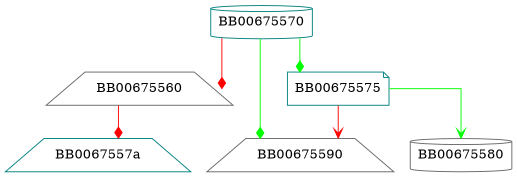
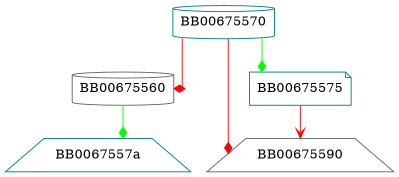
edge "BB00675570" -> "BB00675590": color green -> red
node "BB00675560": shape trapezium -> cylinder
edge "BB00675560" -> "BB0067557a": color red -> green
node "BB00675580": removed
